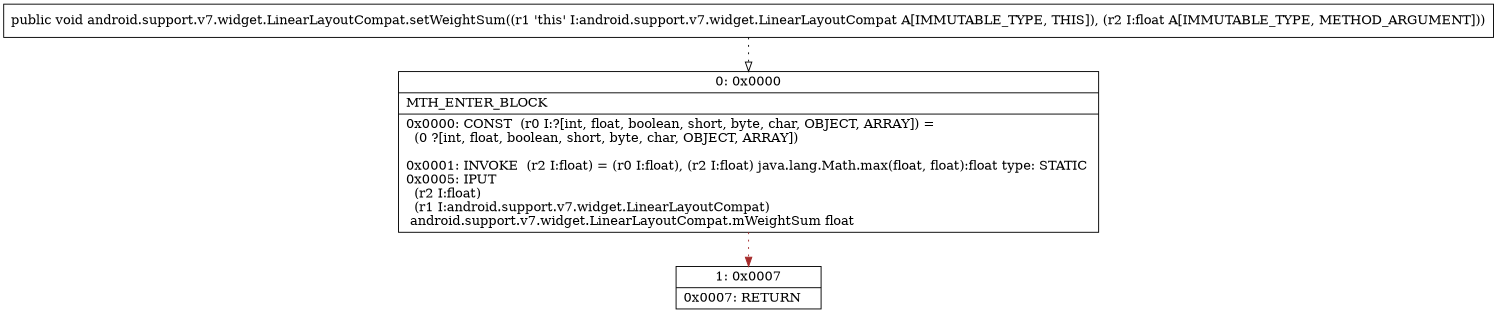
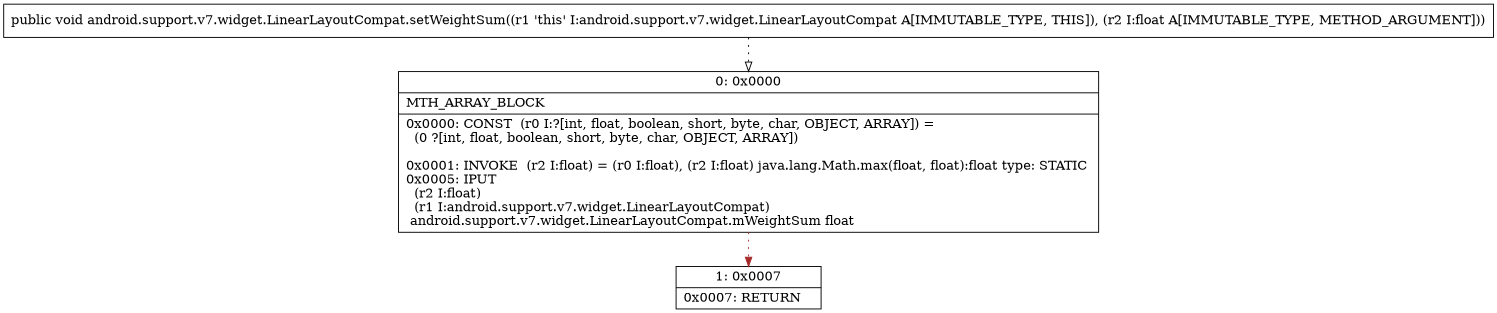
node "0: 0x0000": text "MTH_ENTER_BLOCK" -> "MTH_ARRAY_BLOCK"
